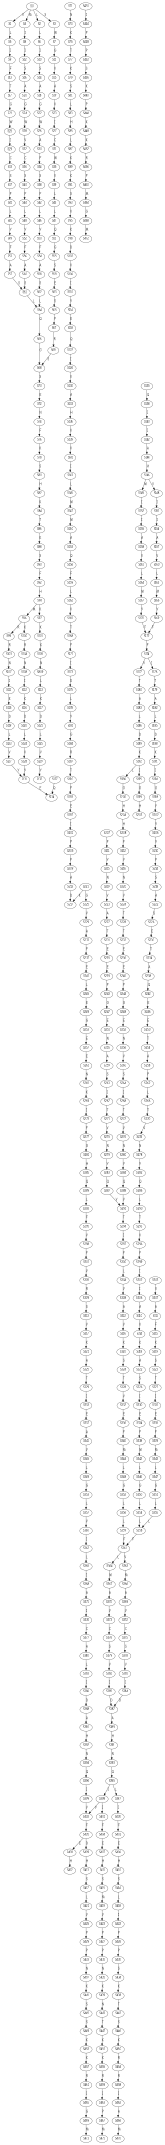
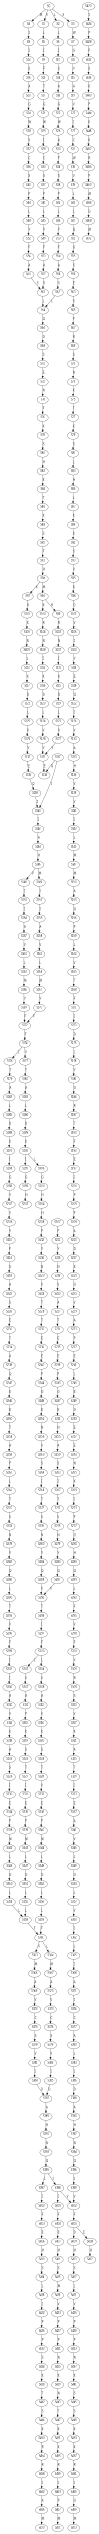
edge "S69" -> "S68": now "S69" -> "S71"
edge "S132" -> "S135": added, label "E"
edge "S137" -> "S140": added, label "I"
edge "S221" -> "S217": reversed
edge "S300" -> "S303": added, label "I"
